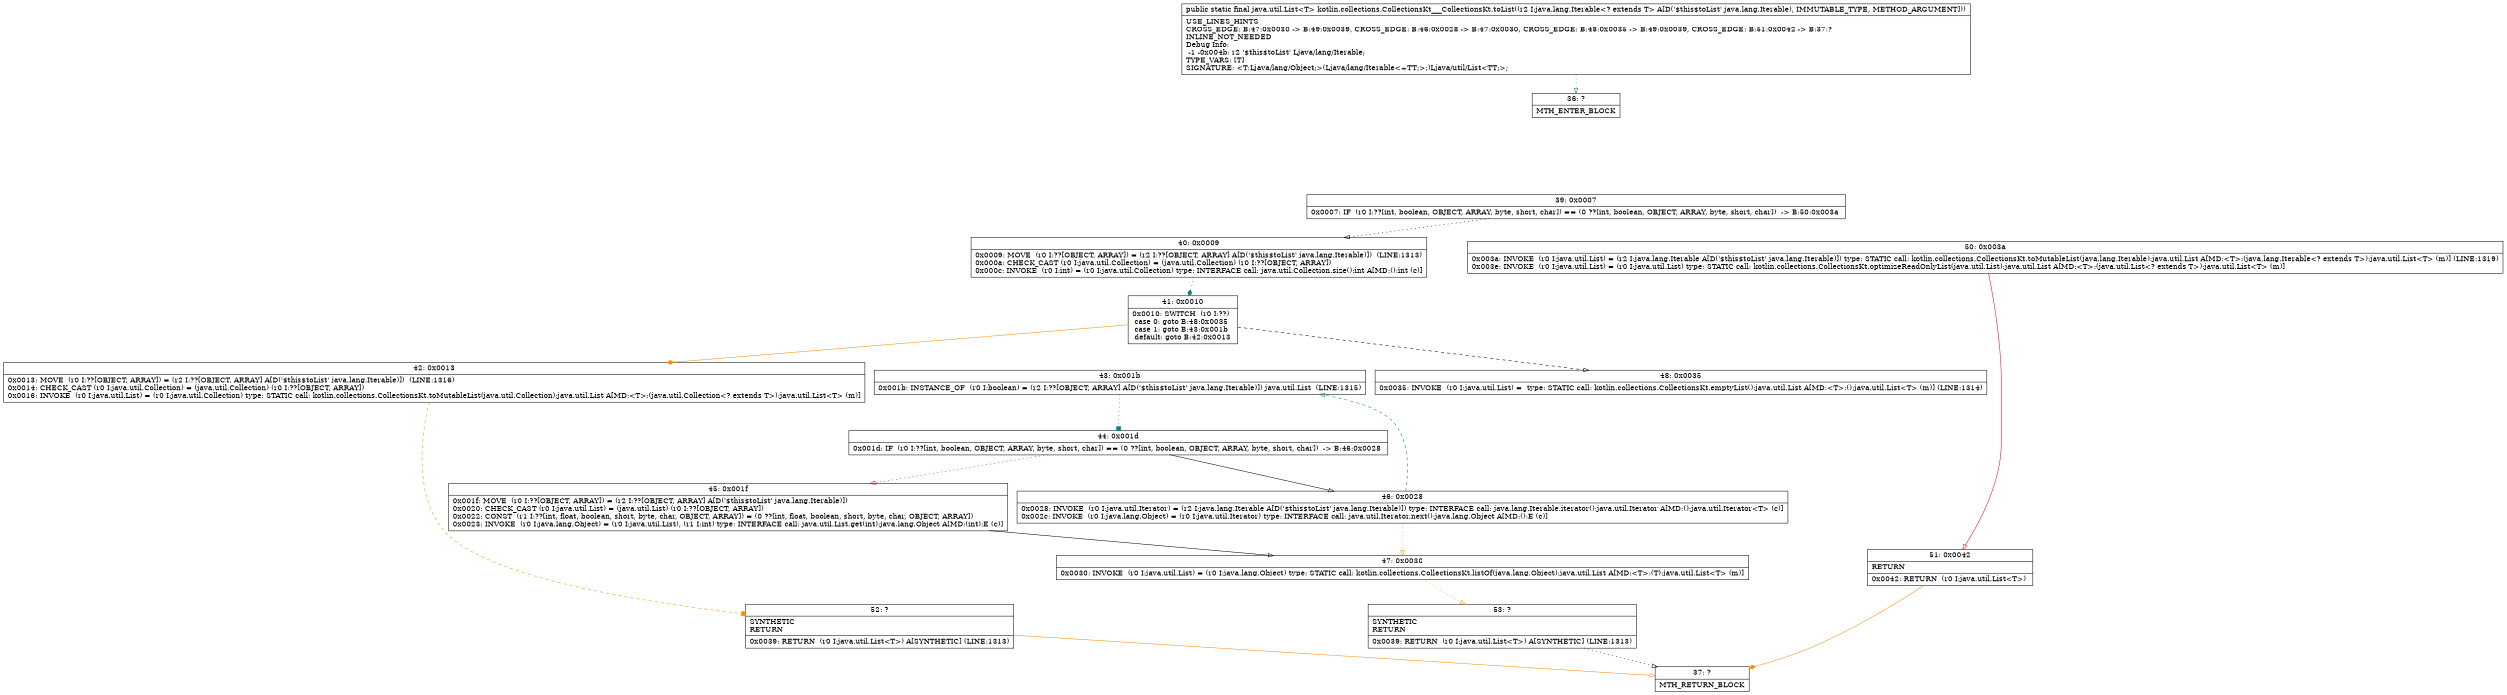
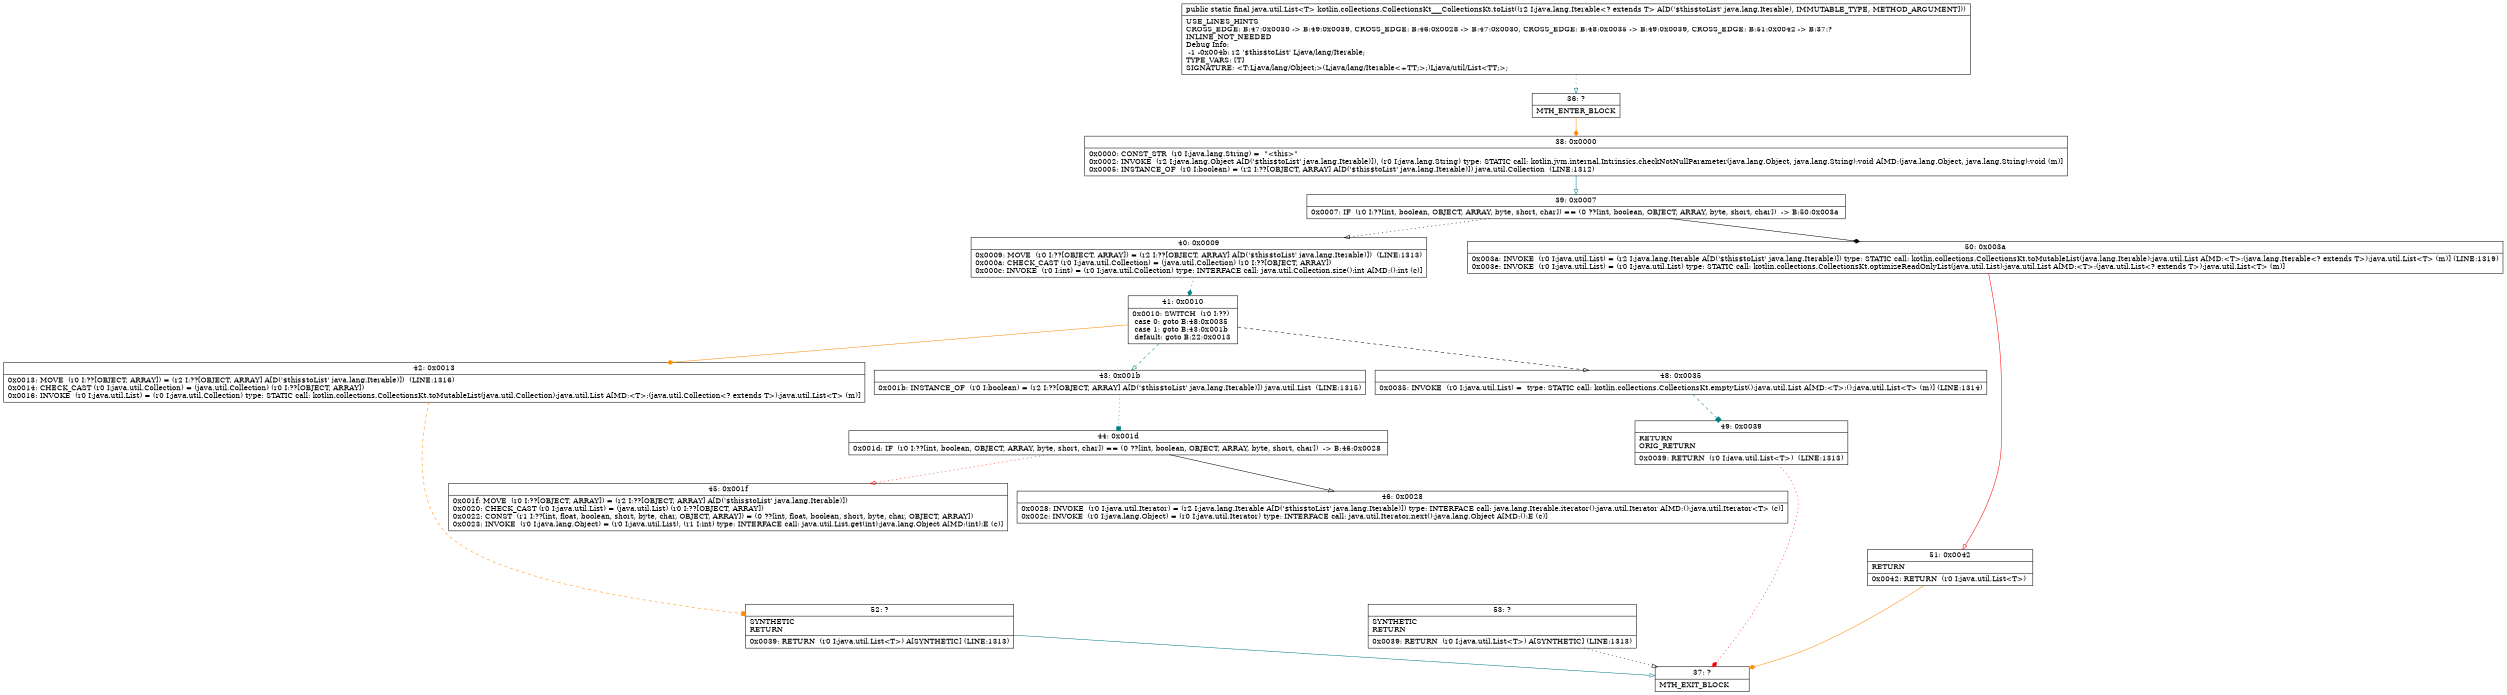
node "38: 0x0000": added
edge "39: 0x0007" -> "50: 0x003a": added
node "41: 0x0010": text "default: goto B:42:0x0013" -> "default: goto B:22:0x0013"
edge "46: 0x0028" -> "43: 0x001b": now "41: 0x0010" -> "43: 0x001b"
node "49: 0x0039": added
node "47: 0x0030": removed
edge "52: ?" -> "37: ?": color darkorange -> teal
node "37: ?": text "MTH_RETURN_BLOCK" -> "MTH_EXIT_BLOCK"
